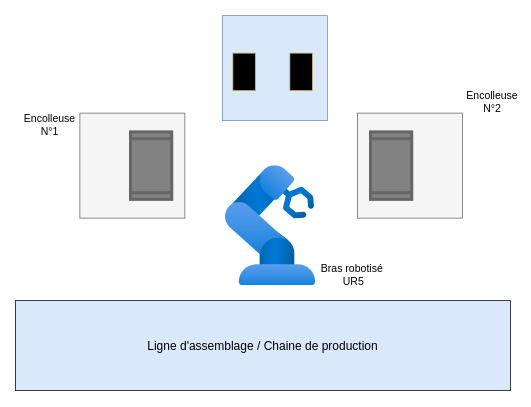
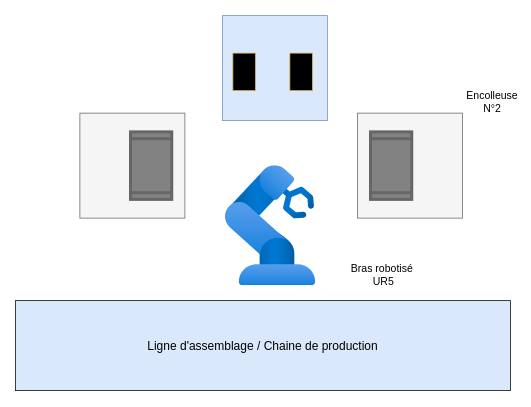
node "Encolleuse N°1": removed
node "Bras robotisé UR5": moved (354, 274) -> (384, 274)
